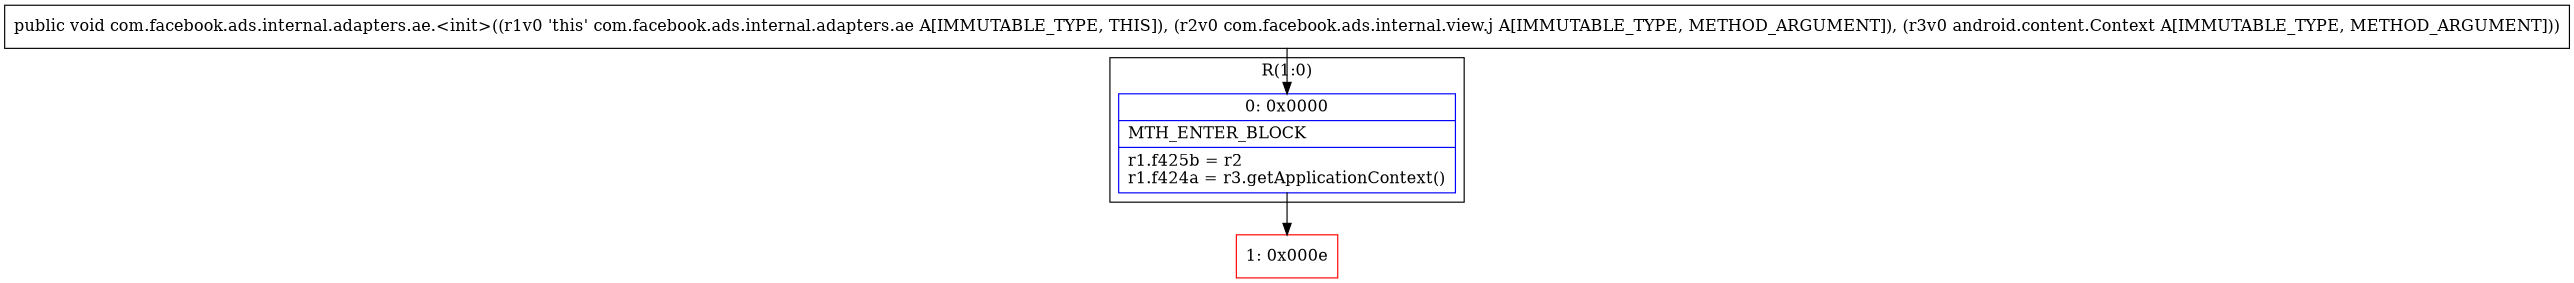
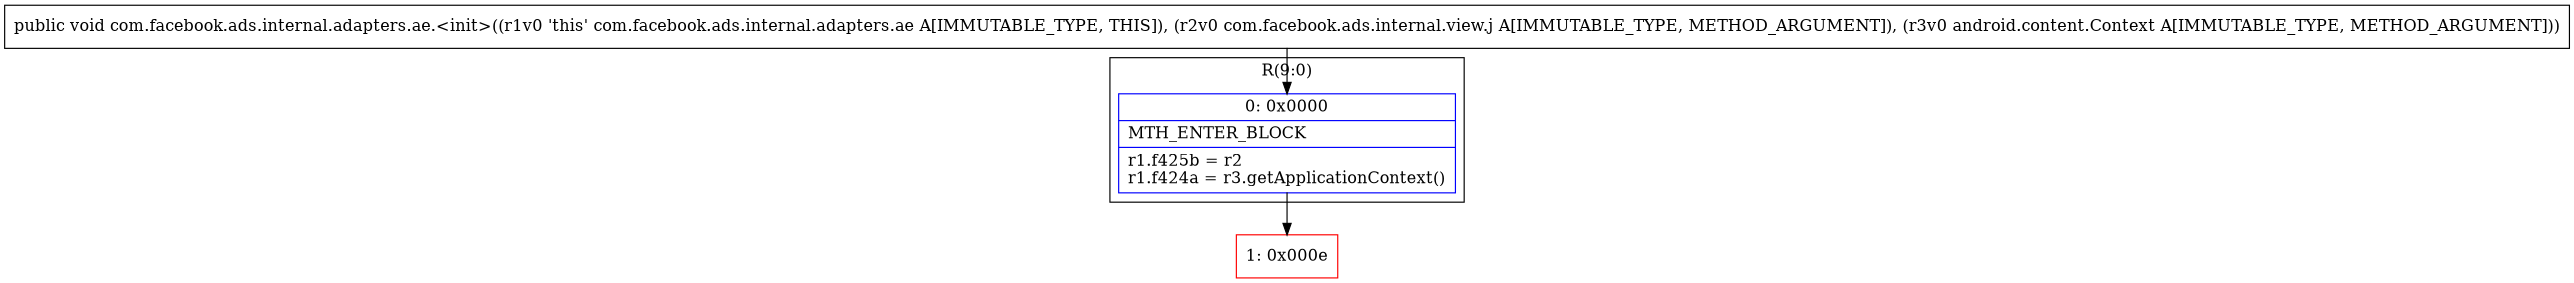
cluster "R(1:0)": label "R(1:0)" -> "R(9:0)"
